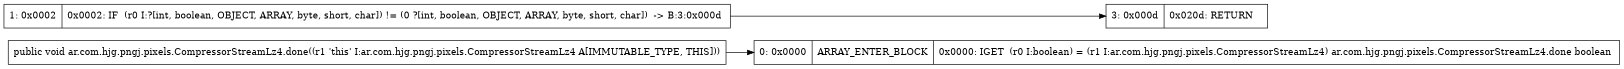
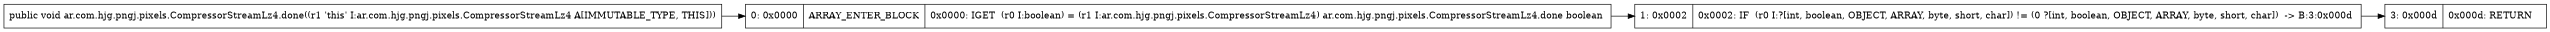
node "3: 0x000d": text "0x020d: RETURN" -> "0x000d: RETURN"
edge "0: 0x0000" -> "1: 0x0002": added
